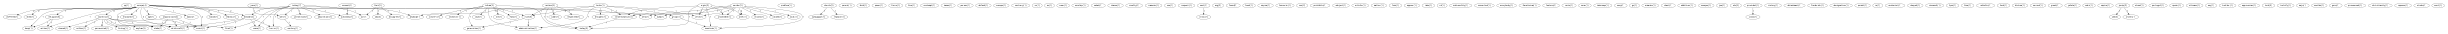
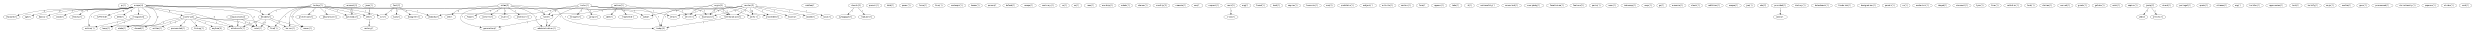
edge "inquisition(2)" -> "stake(1)": removed, label "1"
edge "group(1)" -> "mountain(1)": now "turks(1)" -> "mountain(1)"
